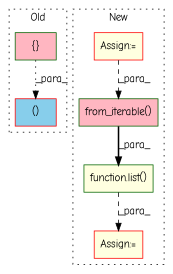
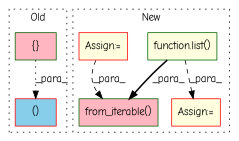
edge "from_iterable()" -> "function.list()": reversed
